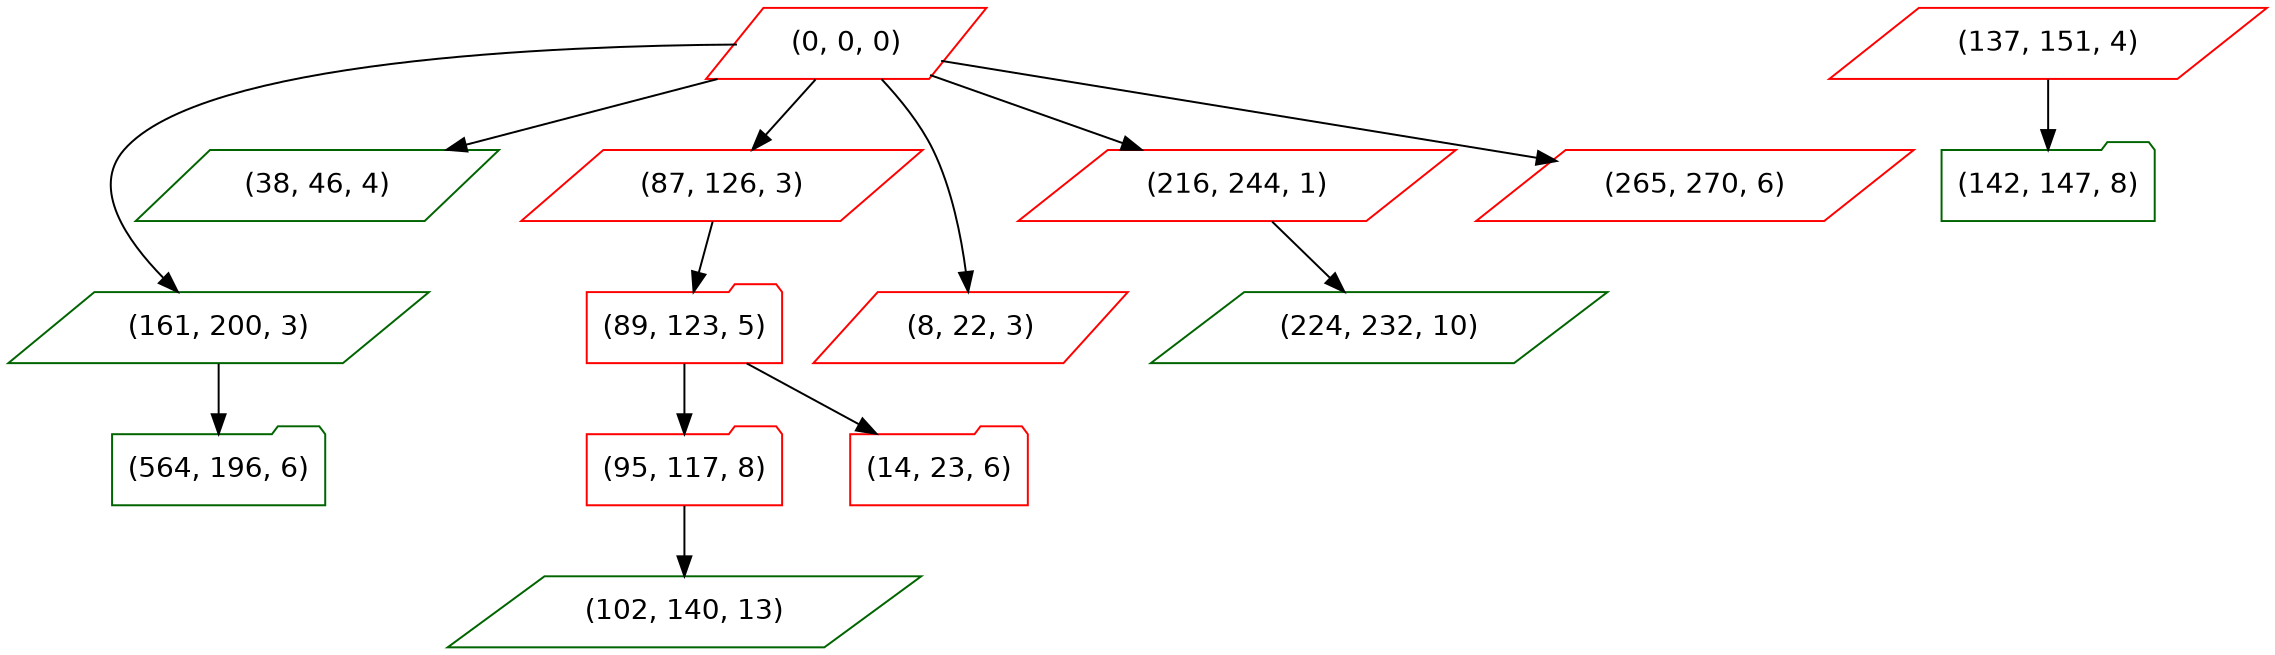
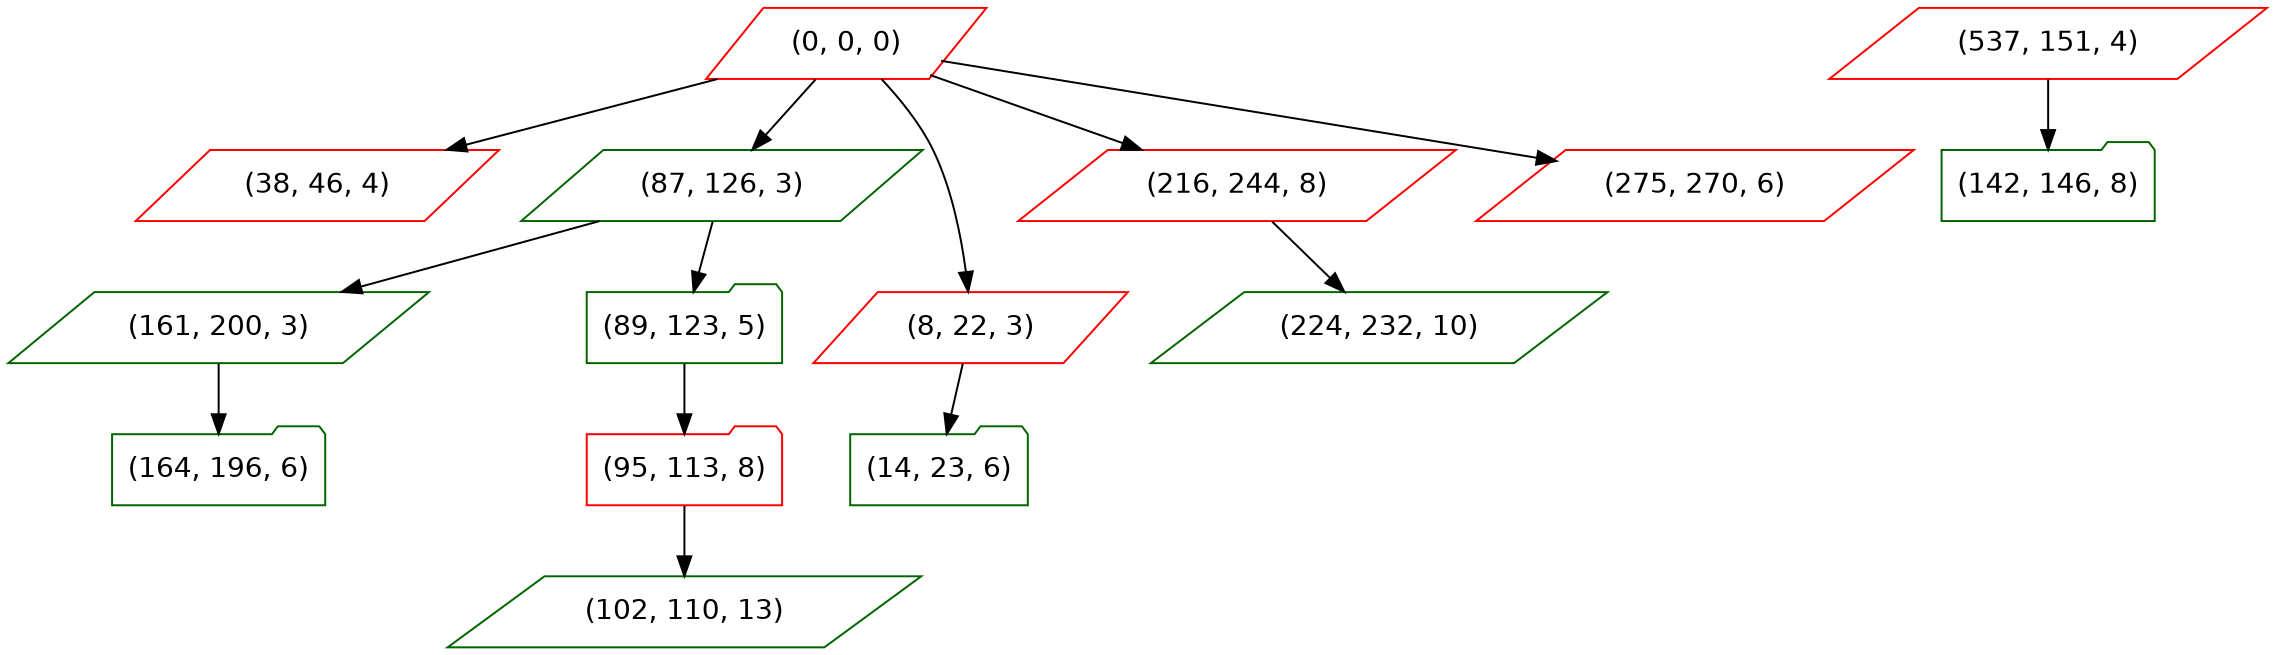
node "(137, 151, 4)": label "(137, 151, 4)" -> "(537, 151, 4)"
edge "(0, 0, 0)" -> "(161, 200, 3)": now "(87, 126, 3)" -> "(161, 200, 3)"
node "(38, 46, 4)": color darkgreen -> red
node "(87, 126, 3)": color red -> darkgreen
node "(216, 244, 1)": label "(216, 244, 1)" -> "(216, 244, 8)"
node "(265, 270, 6)": label "(265, 270, 6)" -> "(275, 270, 6)"
node "(142, 147, 8)": label "(142, 147, 8)" -> "(142, 146, 8)"
node "(89, 123, 5)": color red -> darkgreen
edge "(89, 123, 5)" -> "(14, 23, 6)": now "(8, 22, 3)" -> "(14, 23, 6)"
node "(564, 196, 6)": label "(564, 196, 6)" -> "(164, 196, 6)"
node "(95, 117, 8)": label "(95, 117, 8)" -> "(95, 113, 8)"
node "(14, 23, 6)": color red -> darkgreen
node "(102, 140, 13)": label "(102, 140, 13)" -> "(102, 110, 13)"
